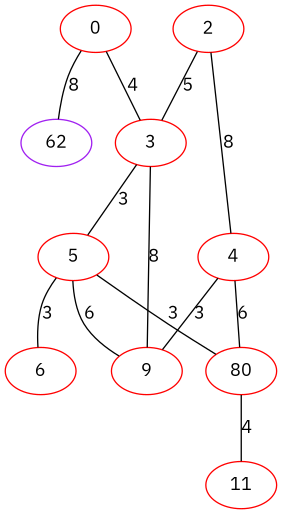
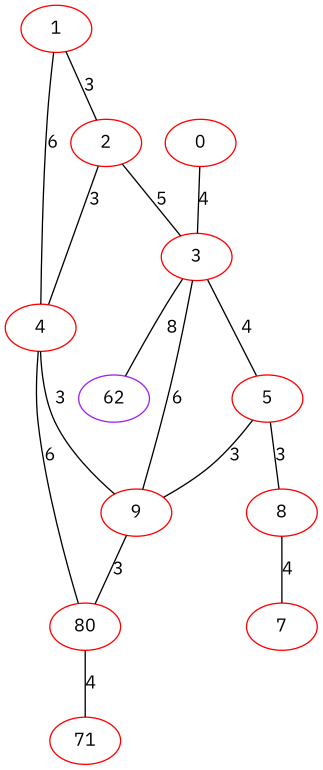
node "1": added
edge "0" -- "62": now "3" -- "62"
edge "2" -- "4": label "8" -> "3"
edge "3" -- "5": label "3" -> "4"
edge "3" -- "9": label "8" -> "6"
edge "5" -- "9": label "6" -> "3"
edge "5" -- "80": now "9" -- "80"
node "6": label "6" -> "8"
node "11": label "11" -> "71"
node "7": added
